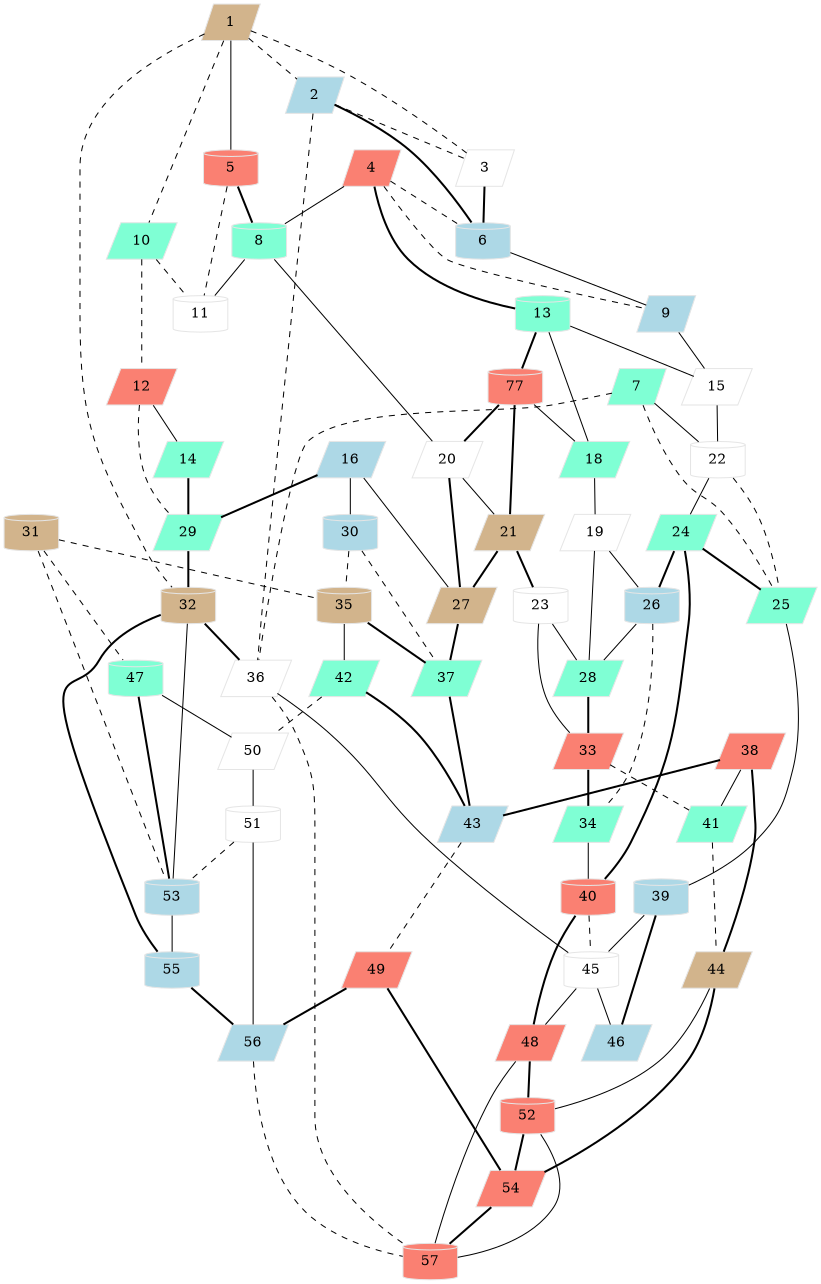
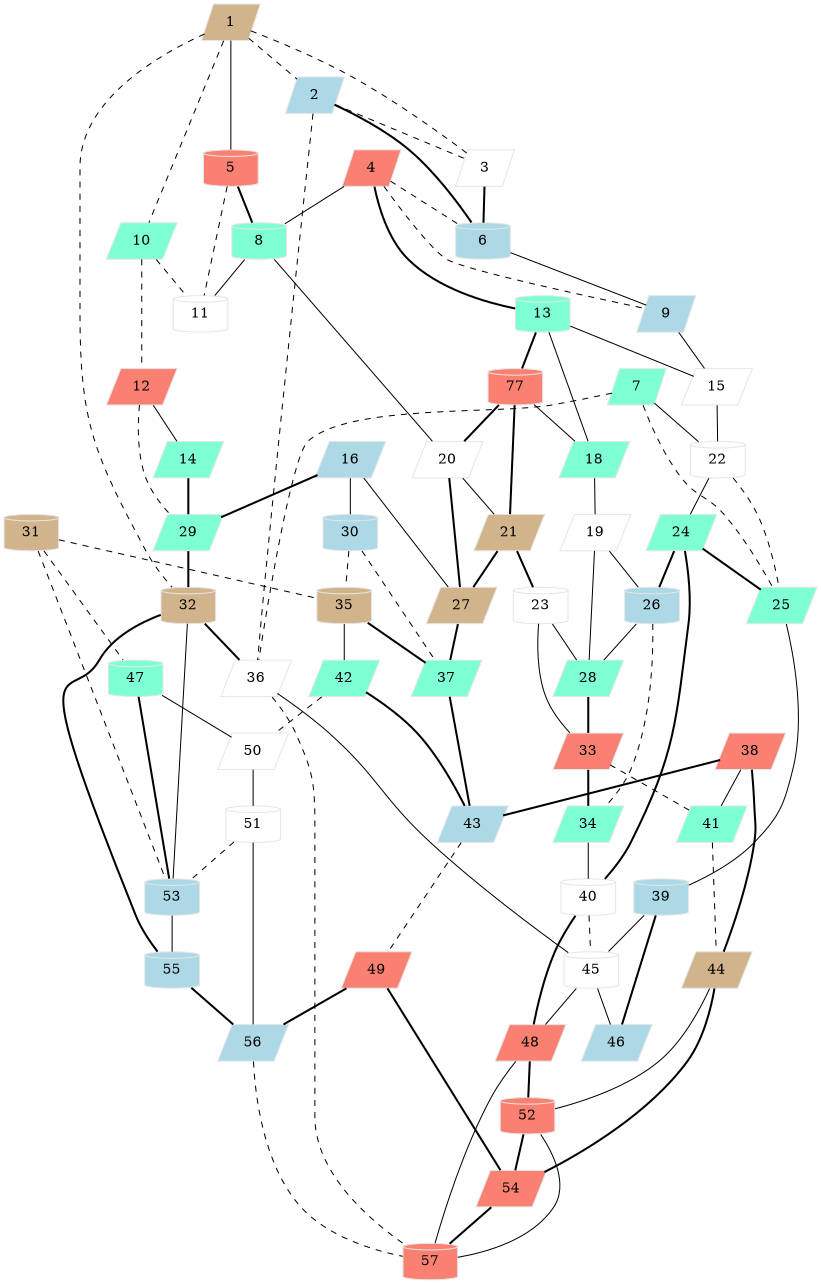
node "40": fillcolor salmon -> white
